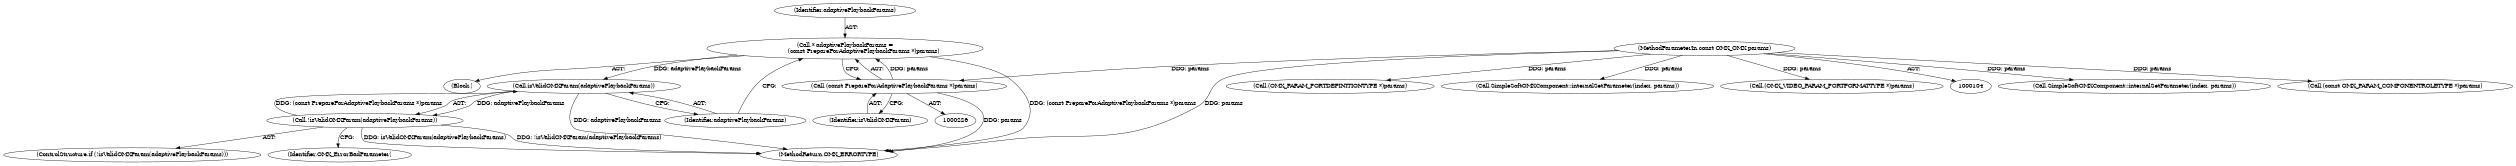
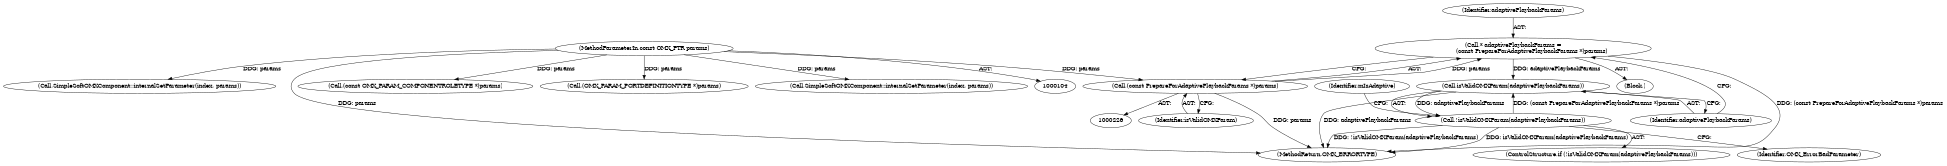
node "(MethodParameterIn,const OMX_OMX params)": label "(MethodParameterIn,const OMX_OMX params)" -> "(MethodParameterIn,const OMX_PTR params)"
node "(Identifier,mIsAdaptive)": added
node "(Call,(OMX_VIDEO_PARAM_PORTFORMATTYPE *)params)": removed
